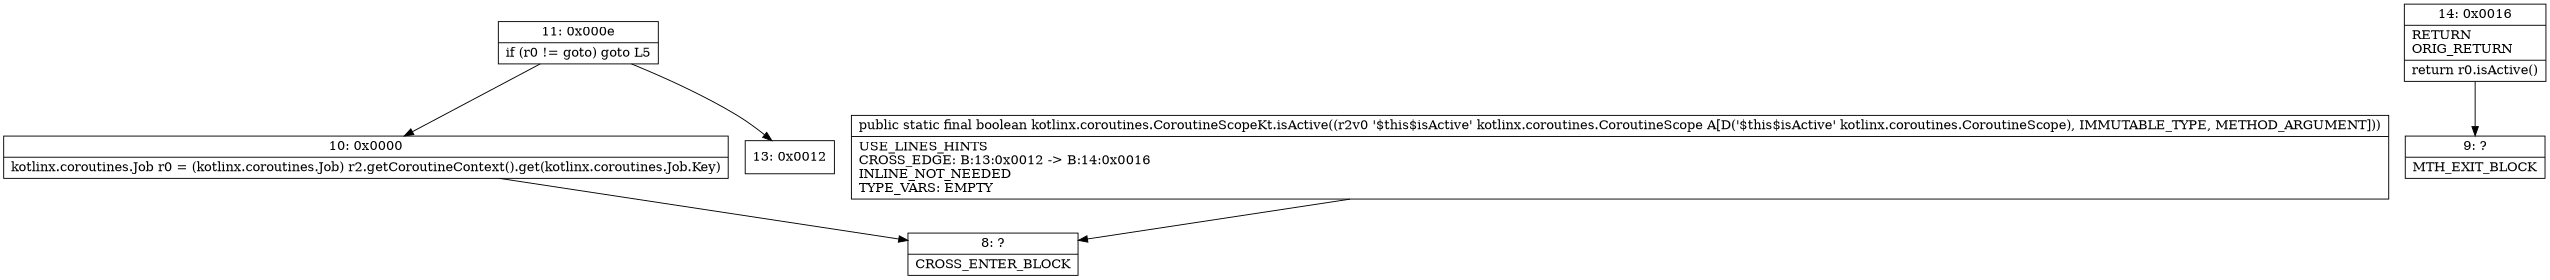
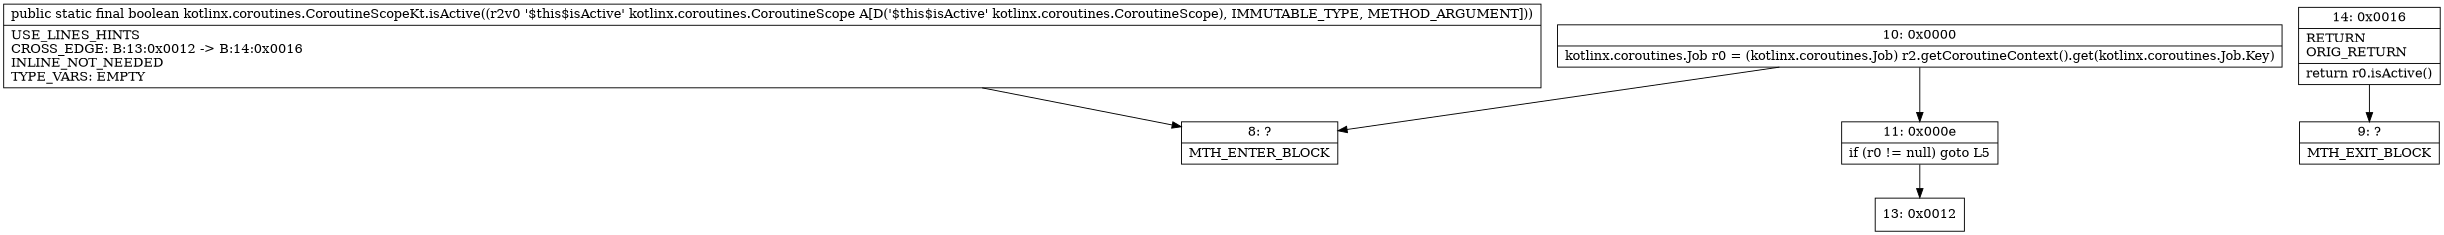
node "11: 0x000e": text "if (r0 != goto) goto L5" -> "if (r0 != null) goto L5"
edge "11: 0x000e" -> "10: 0x0000": reversed
node "8: ?": text "CROSS_ENTER_BLOCK" -> "MTH_ENTER_BLOCK"
